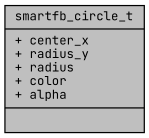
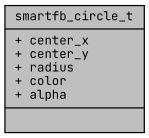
node "smartfb_circle_t": text "+ radius_y" -> "+ center_y"
